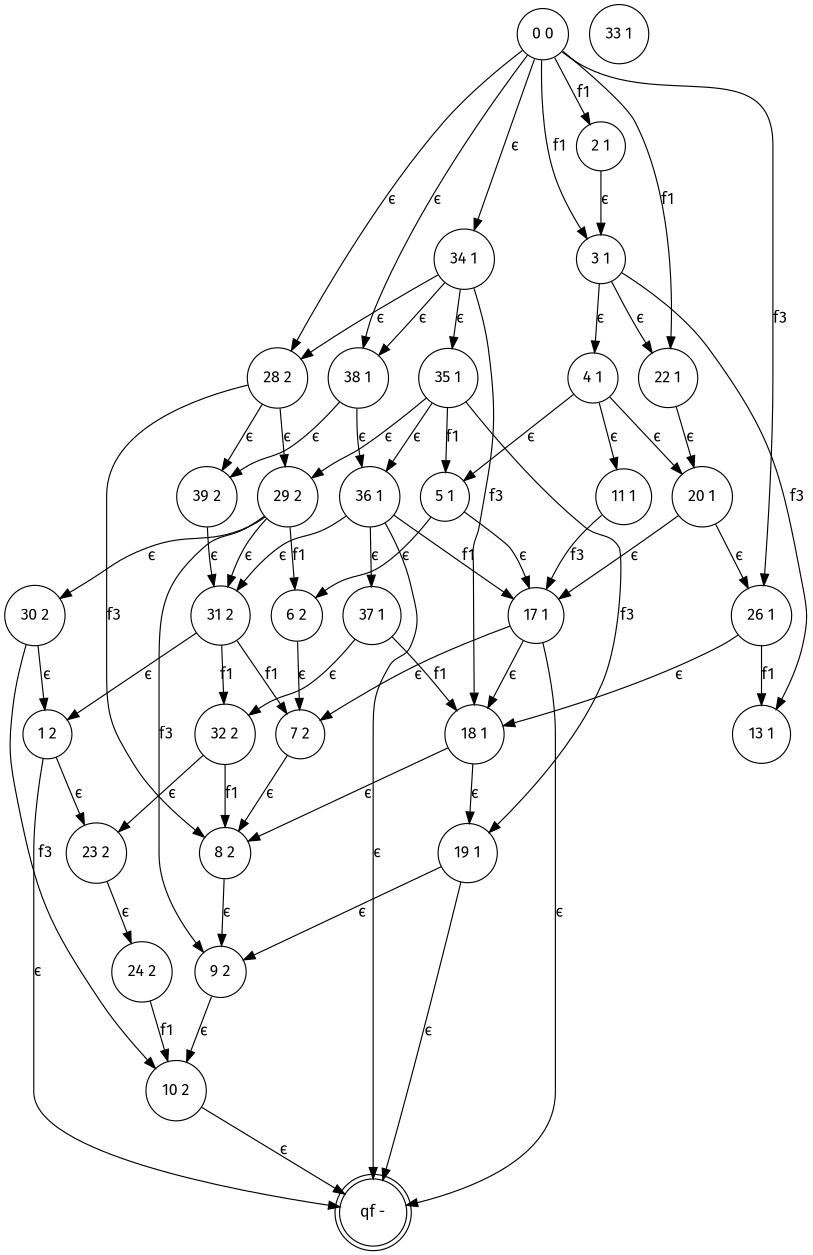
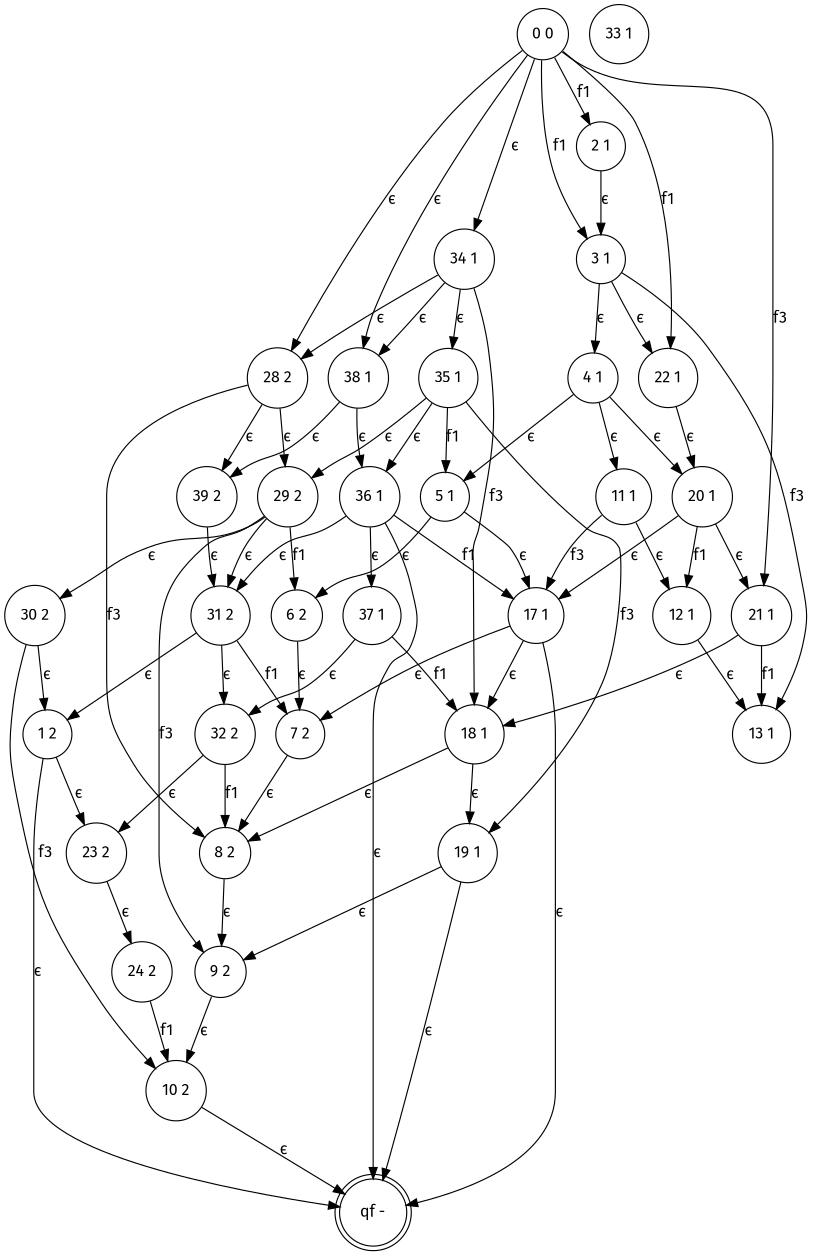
node "12 1": added
node "26 1": label "26 1" -> "21 1"
edge "31 2" -> "32 2": label "f1" -> "ϵ"
